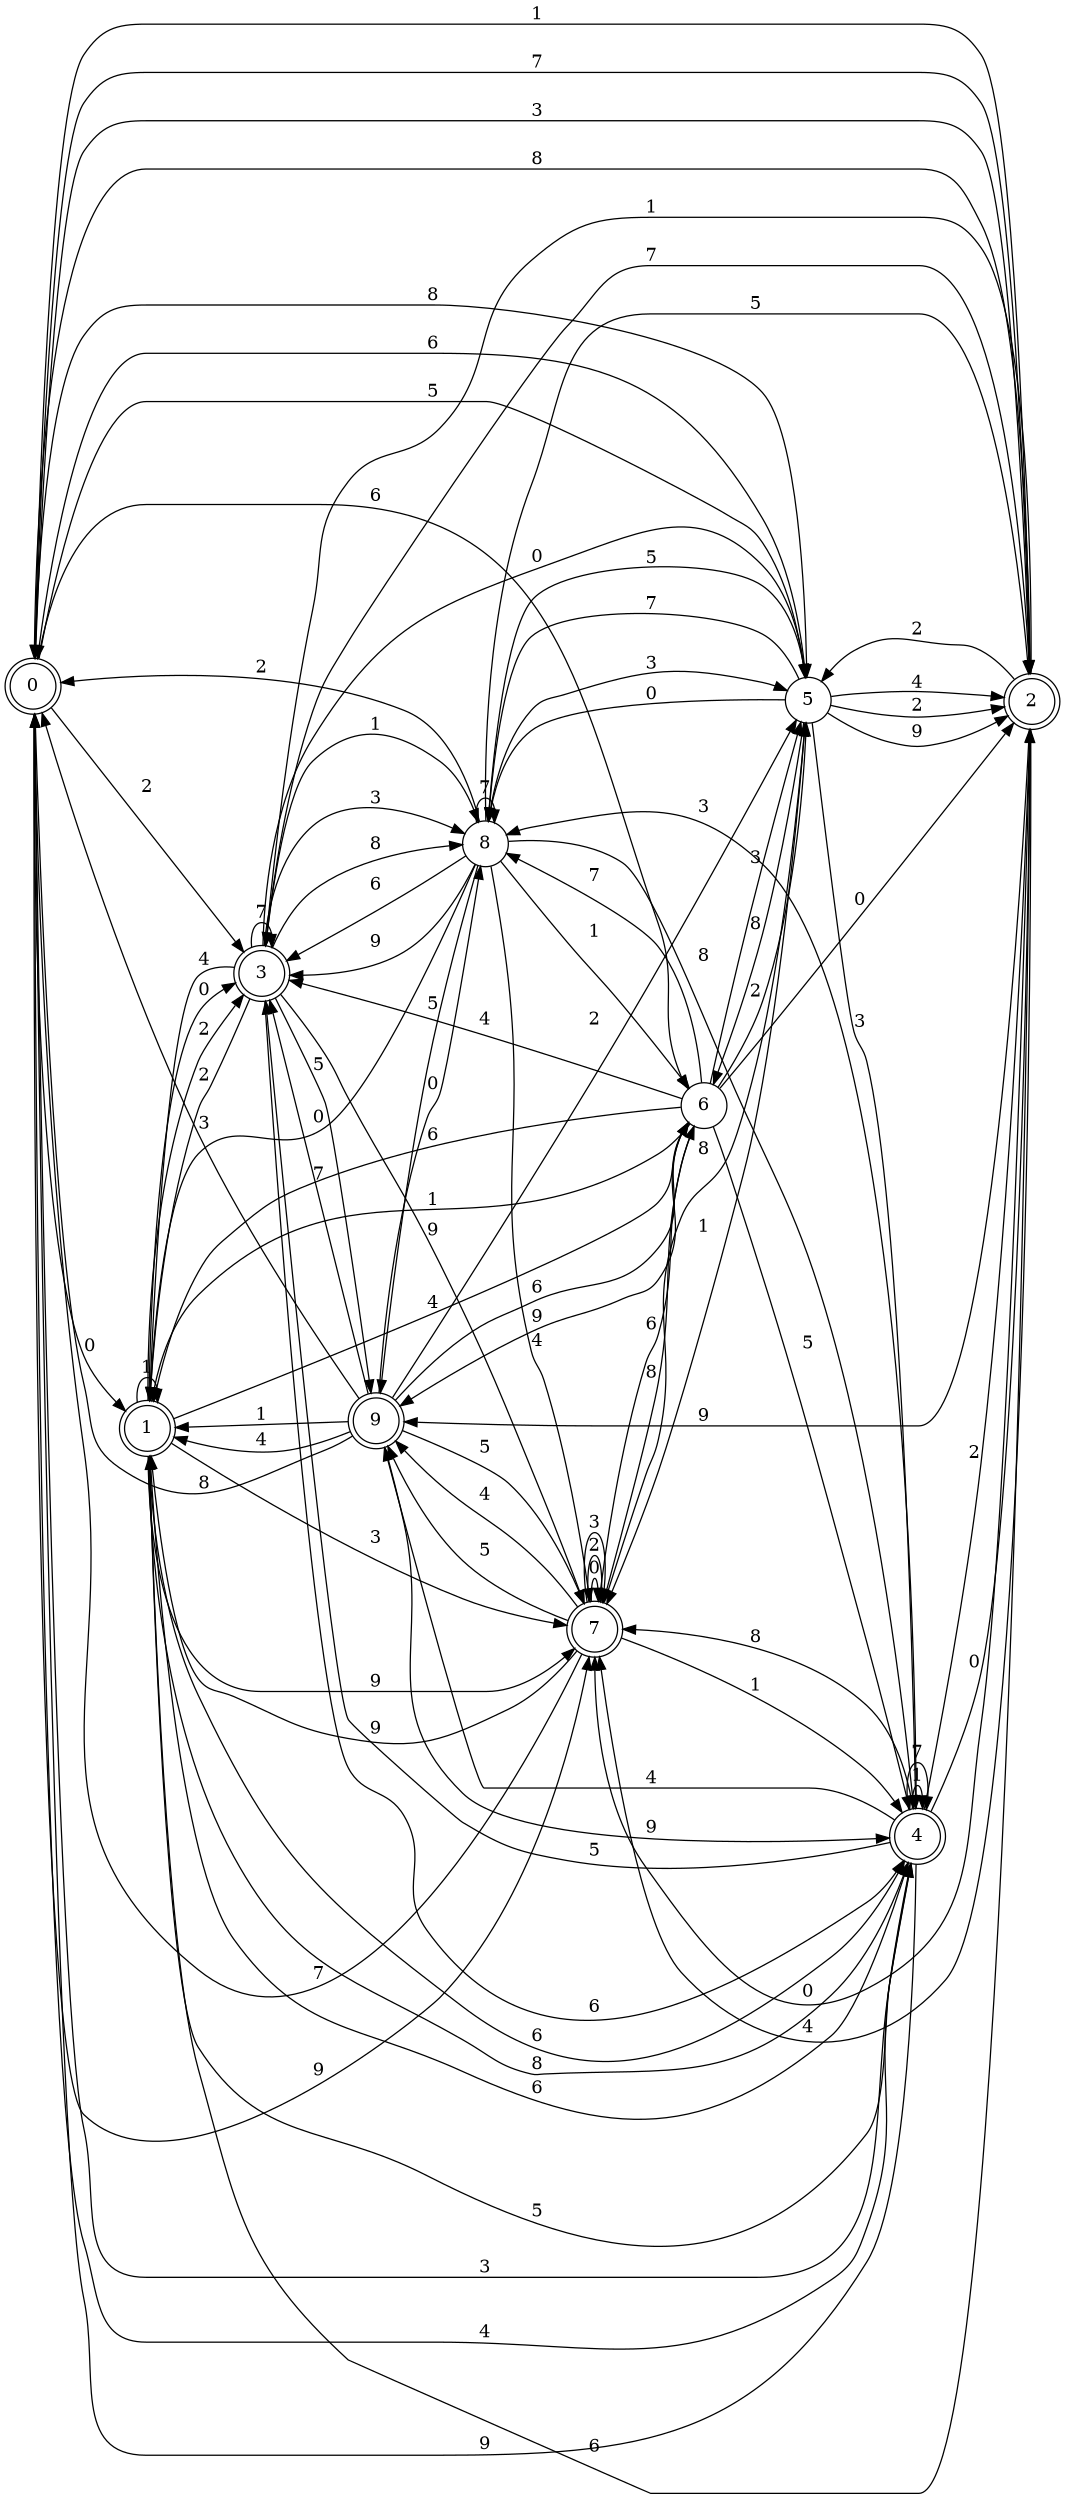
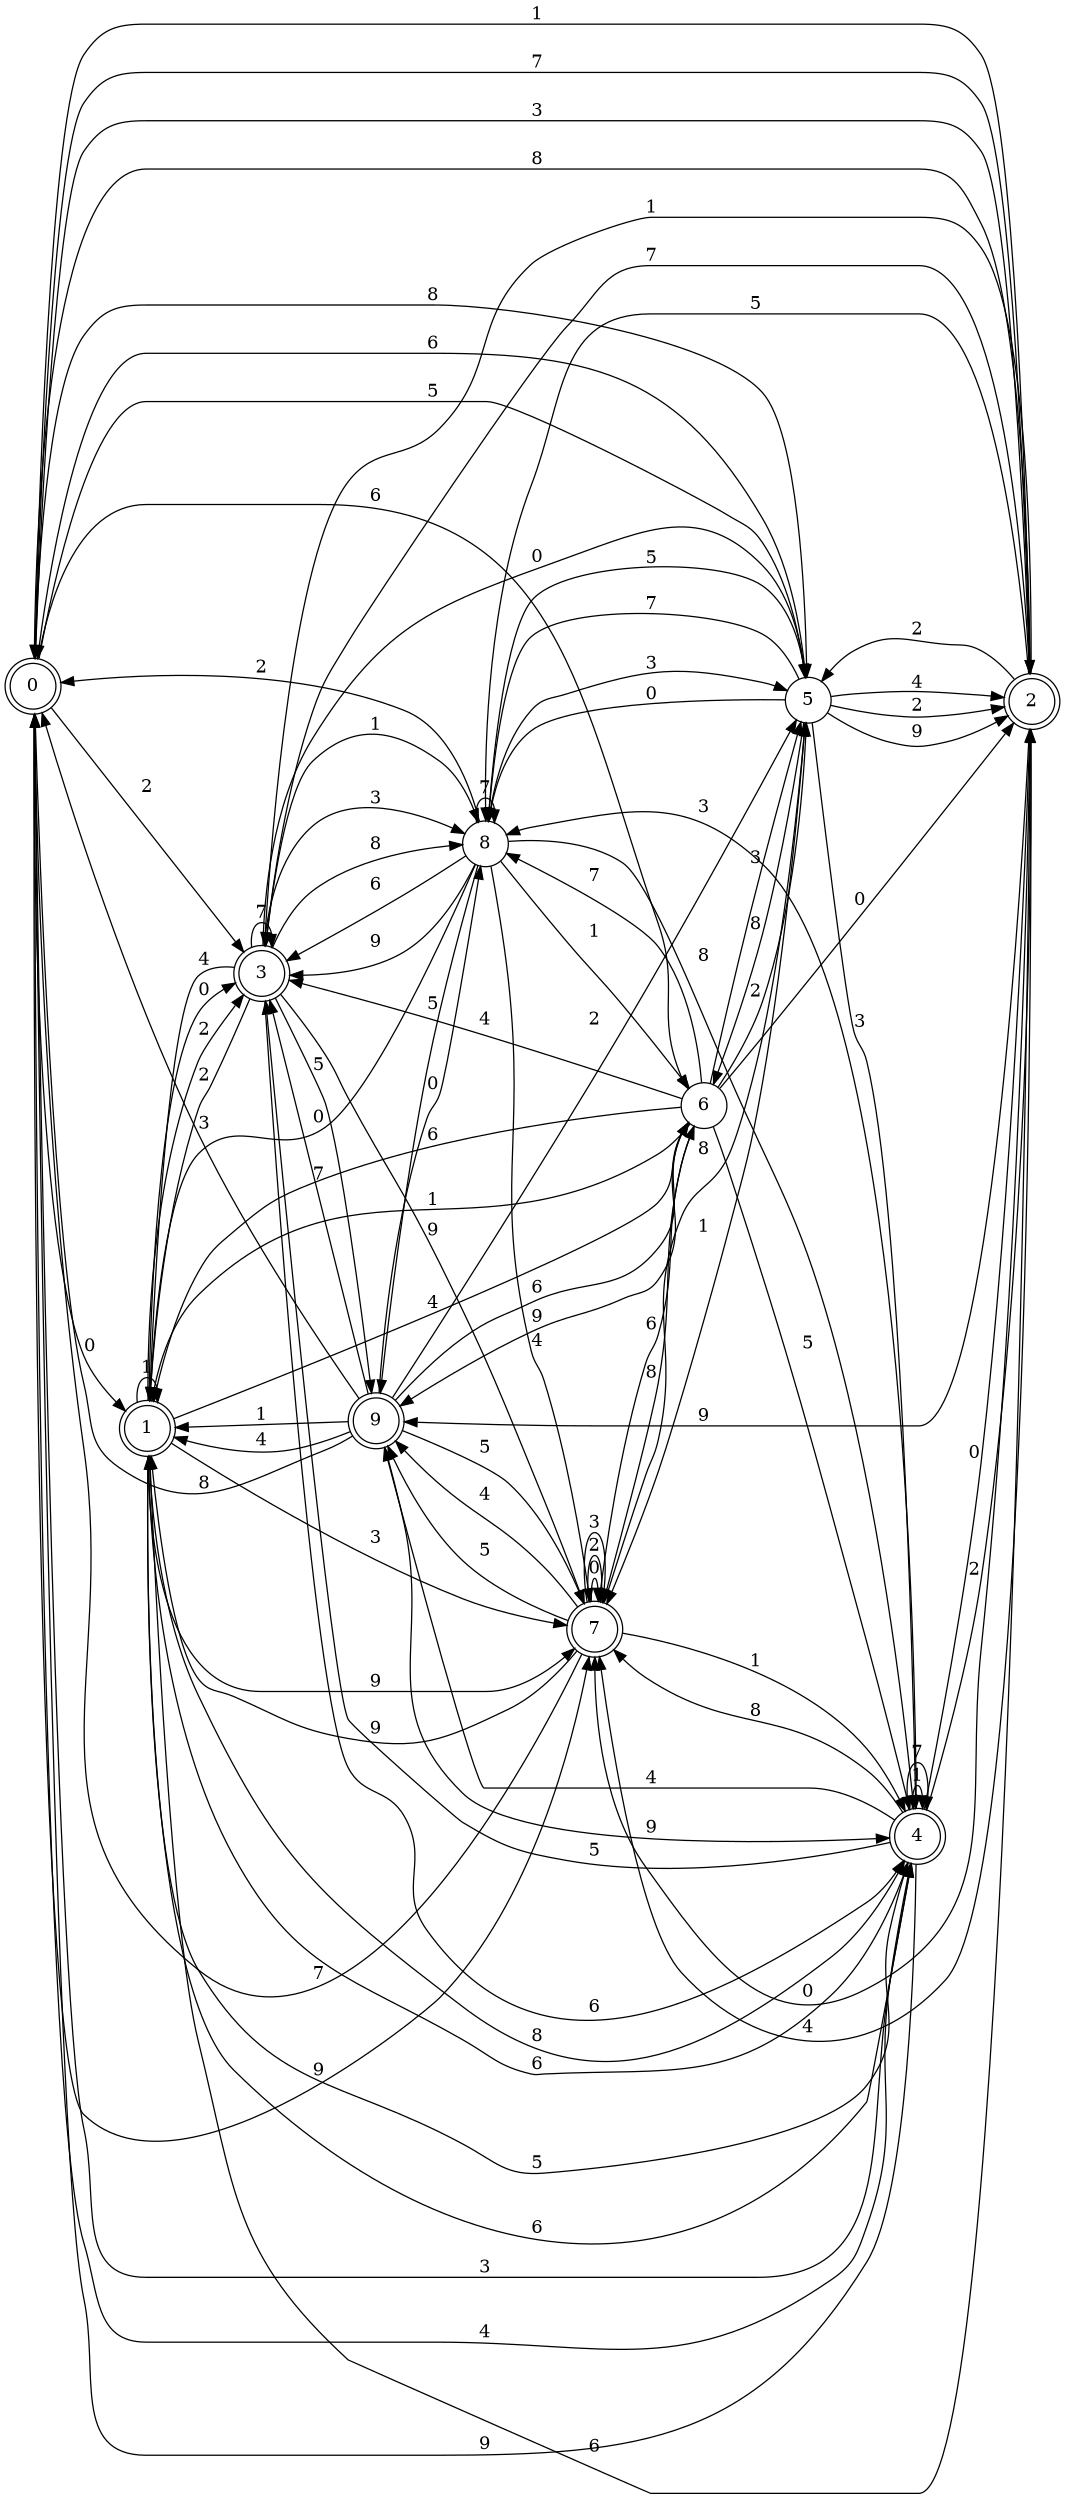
edge "8" -> "2": reversed
